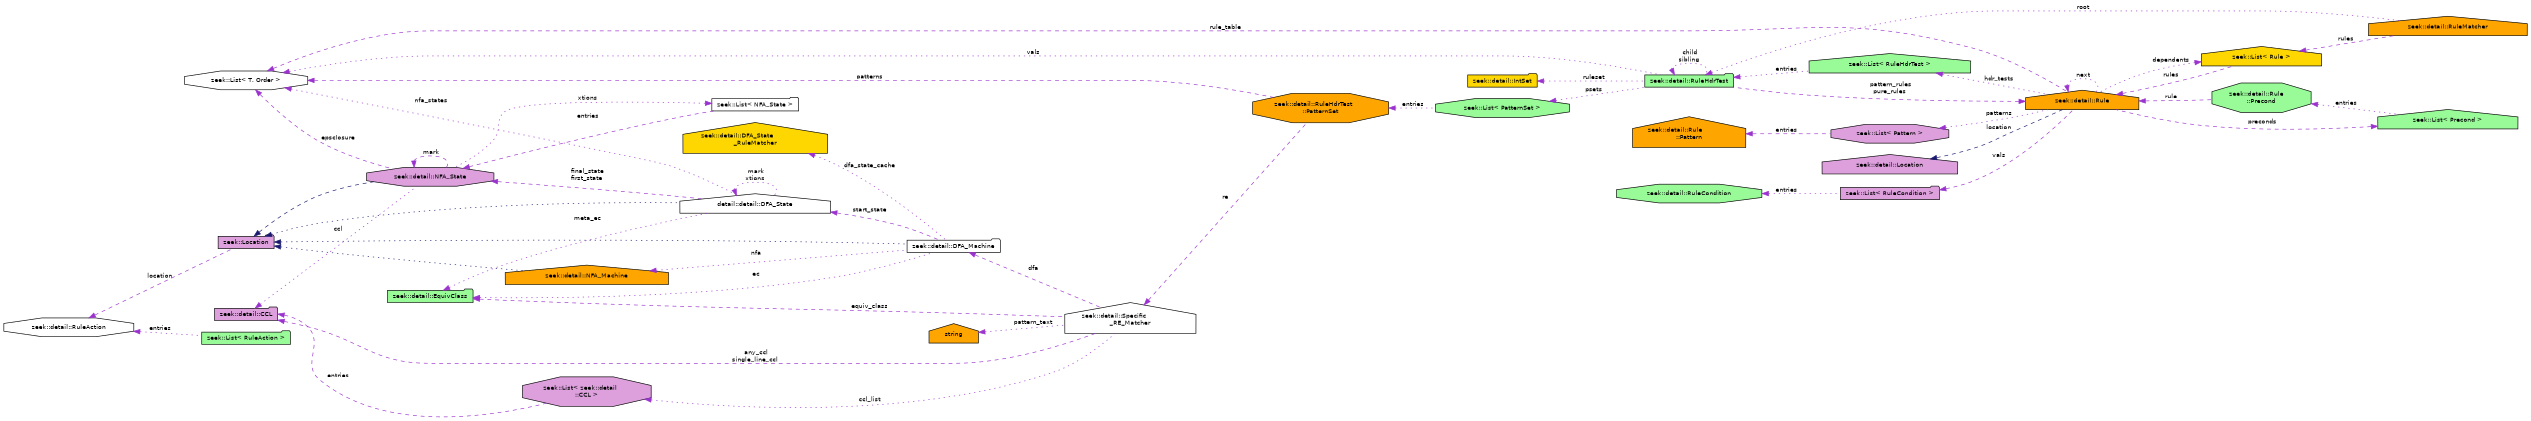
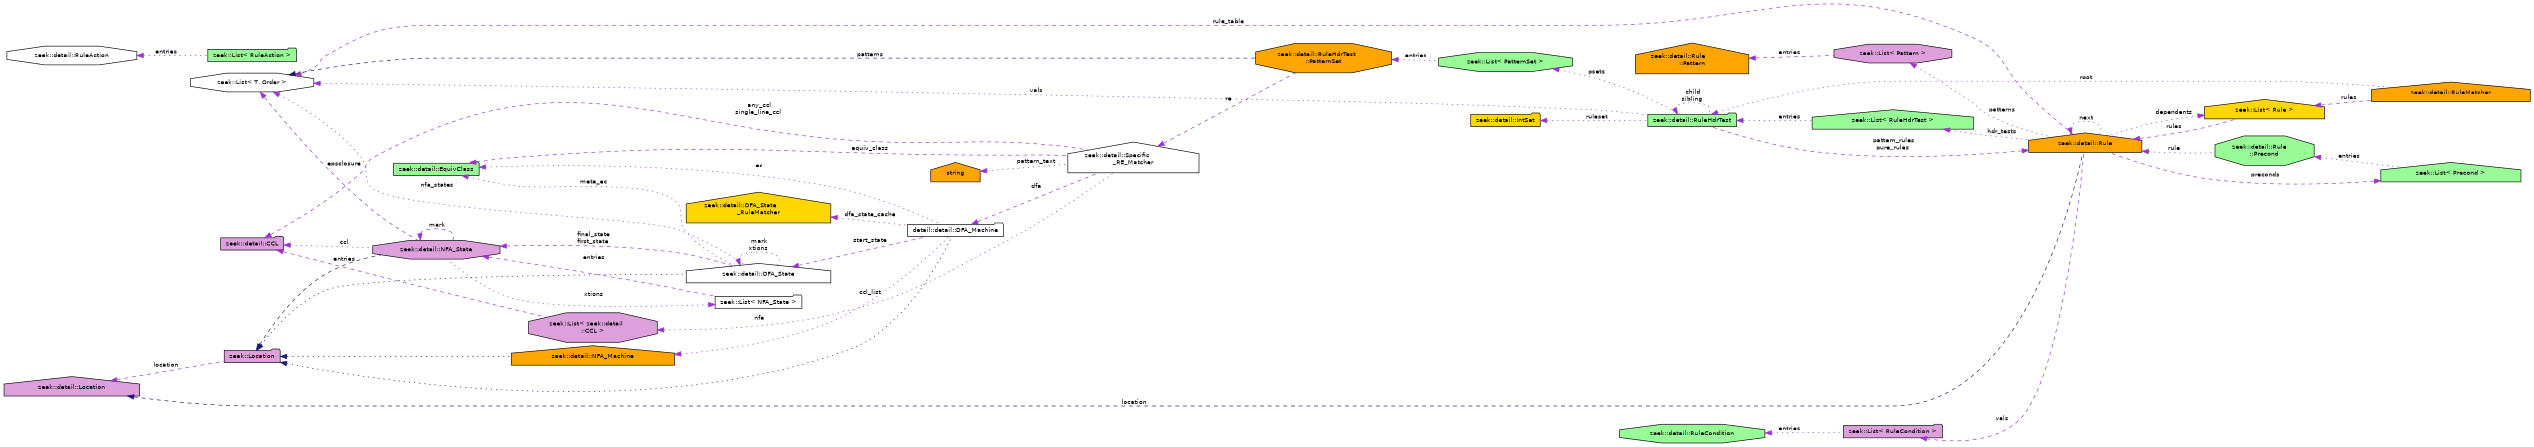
edge "zeek::detail::RuleHdrTest ::PatternSet" -> "zeek::List< T, Order >": color darkorchid3 -> midnightblue
edge "zeek::detail::Rule ::Precond" -> "zeek::detail::Rule": style dashed -> dotted
node "detail::detail::DFA_State": label "detail::detail::DFA_State" -> "zeek::detail::DFA_State"
node "zeek::detail::DFA_Machine": label "zeek::detail::DFA_Machine" -> "detail::detail::DFA_Machine"
edge "zeek::Location" -> "zeek::detail::RuleAction": now "zeek::Location" -> "zeek::detail::Location"
